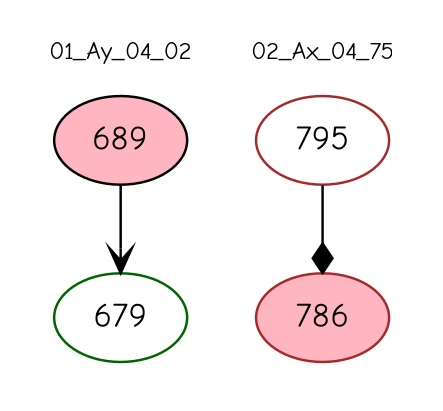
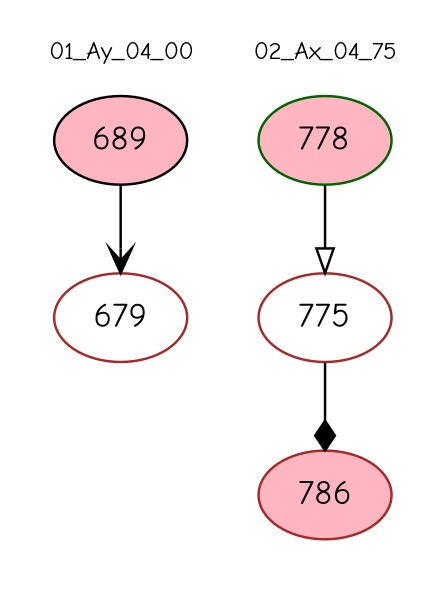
cluster "01_Ay_04_02": label "01_Ay_04_02" -> "01_Ay_04_00"
node "795": label "795" -> "775"
node "778": added
node "679": color darkgreen -> brown
